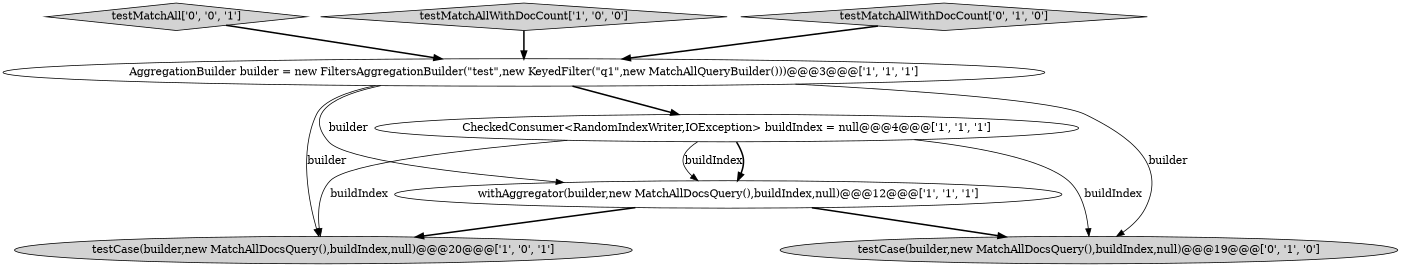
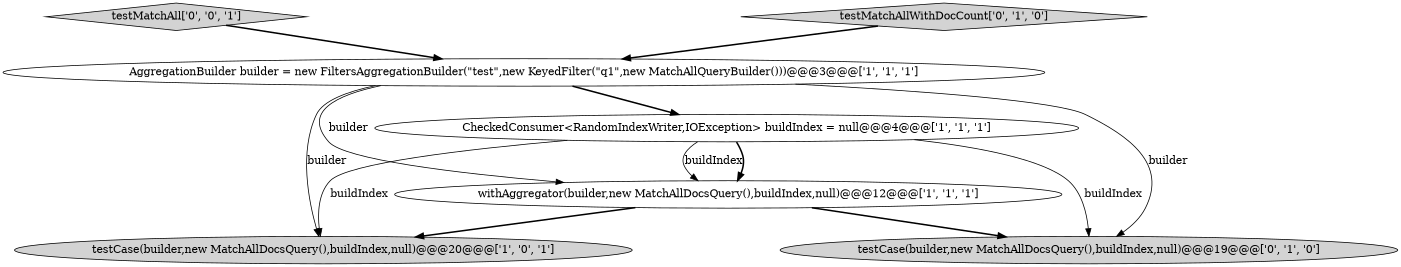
node "testMatchAllWithDocCount['1', '0', '0']": removed
